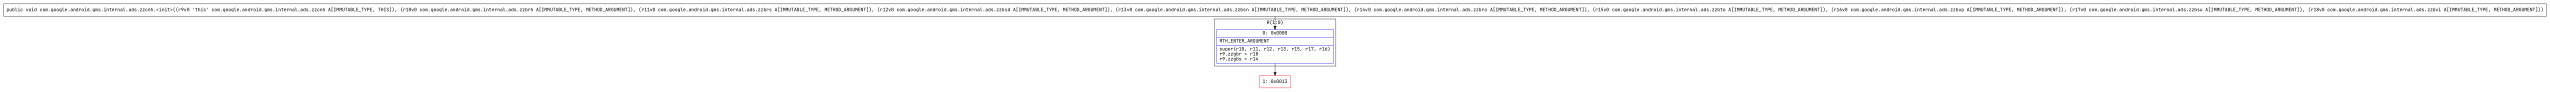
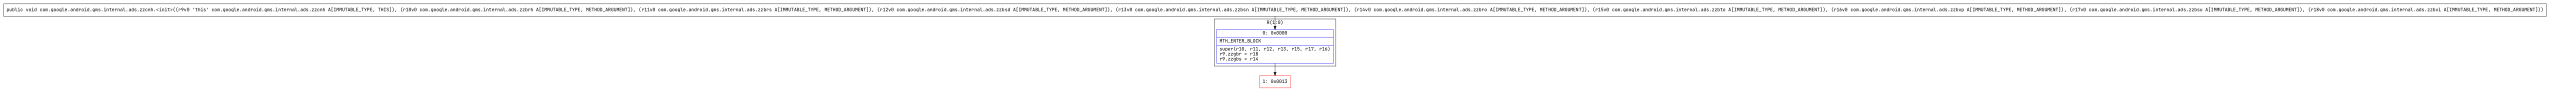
node "0: 0x0000": text "MTH_ENTER_ARGUMENT" -> "MTH_ENTER_BLOCK"
